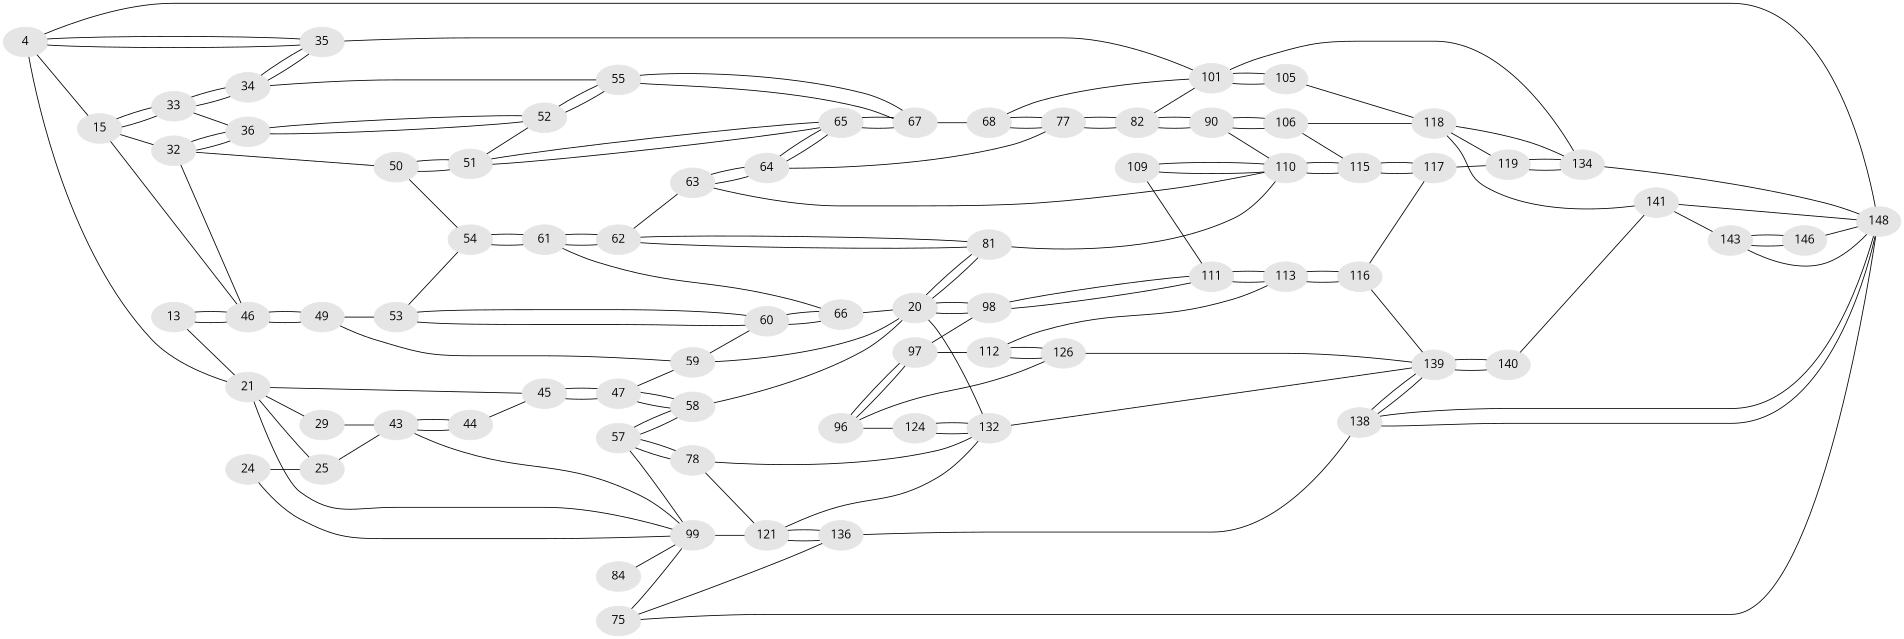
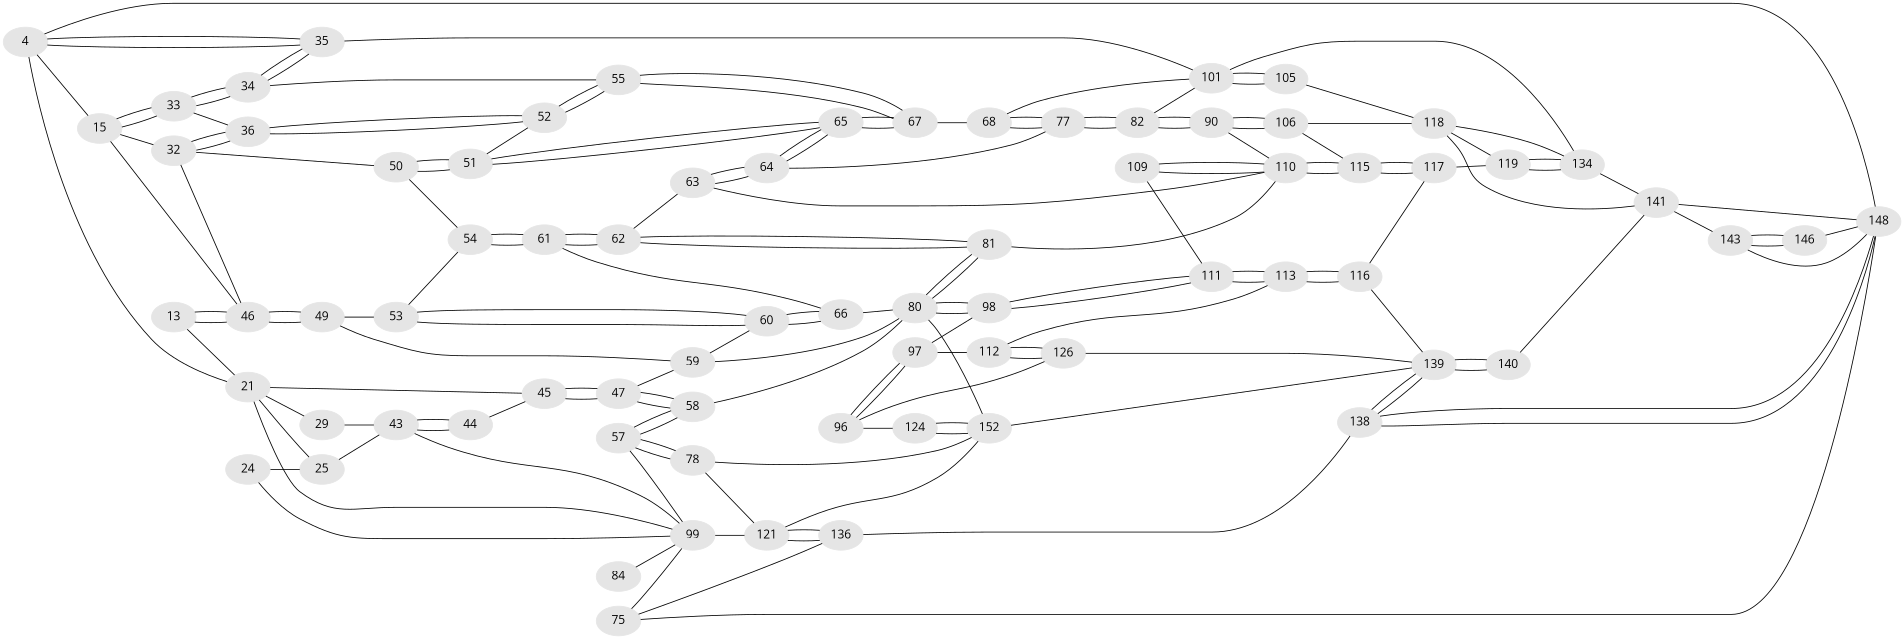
edge "134" -- "148": now "134" -- "141"
node "20": label "20" -> "80"
node "132": label "132" -> "152"
